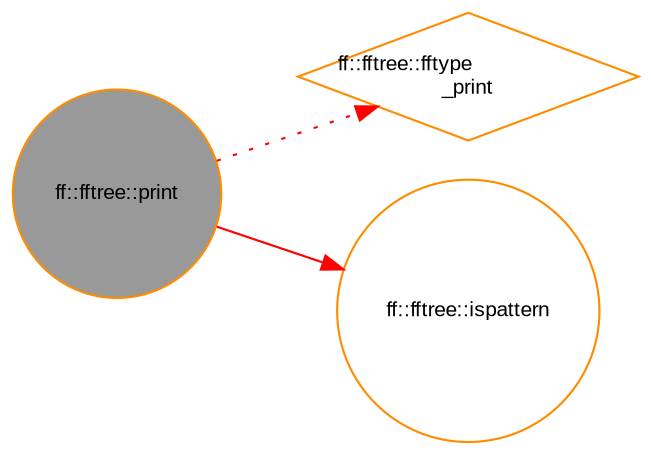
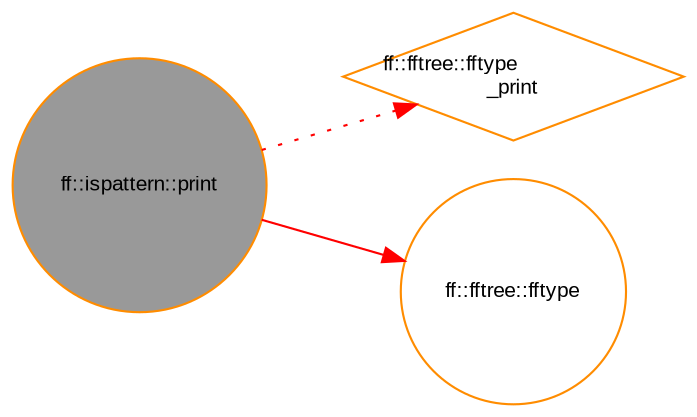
node "ff::fftree::print": label "ff::fftree::print" -> "ff::ispattern::print"
node "ff::fftree::ispattern": label "ff::fftree::ispattern" -> "ff::fftree::fftype"
